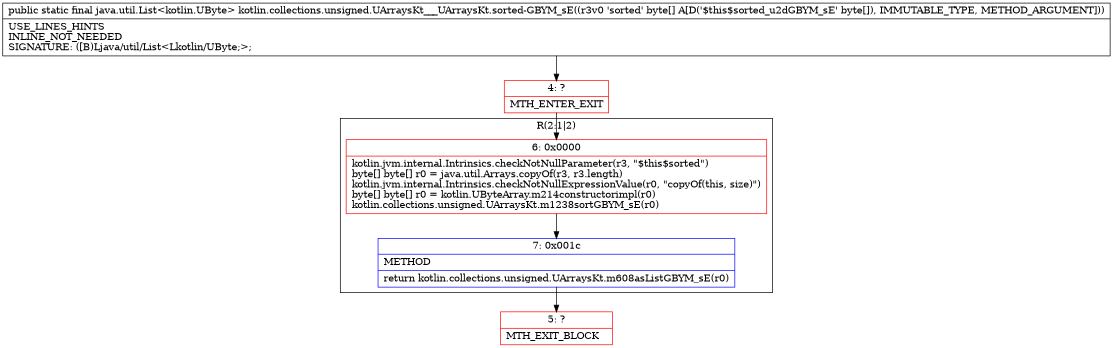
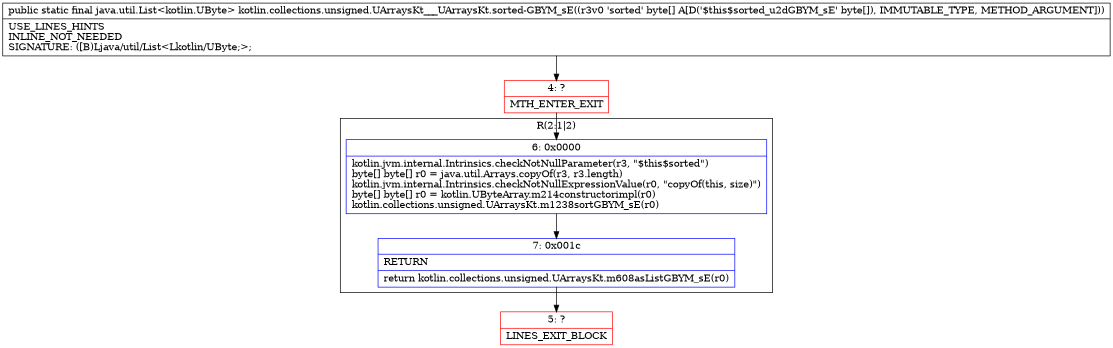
node "6: 0x0000": color red -> blue
node "7: 0x001c": text "METHOD" -> "RETURN"
node "5: ?": text "MTH_EXIT_BLOCK" -> "LINES_EXIT_BLOCK"
